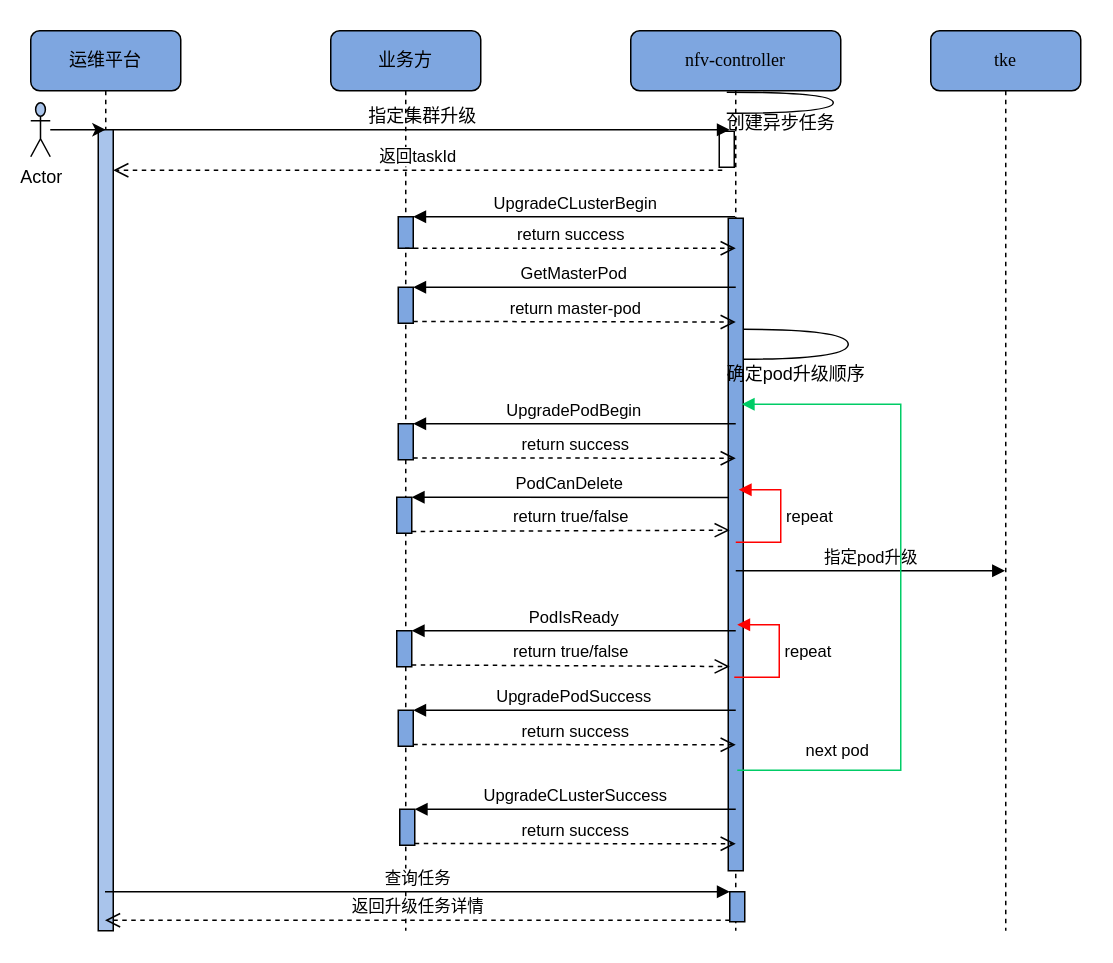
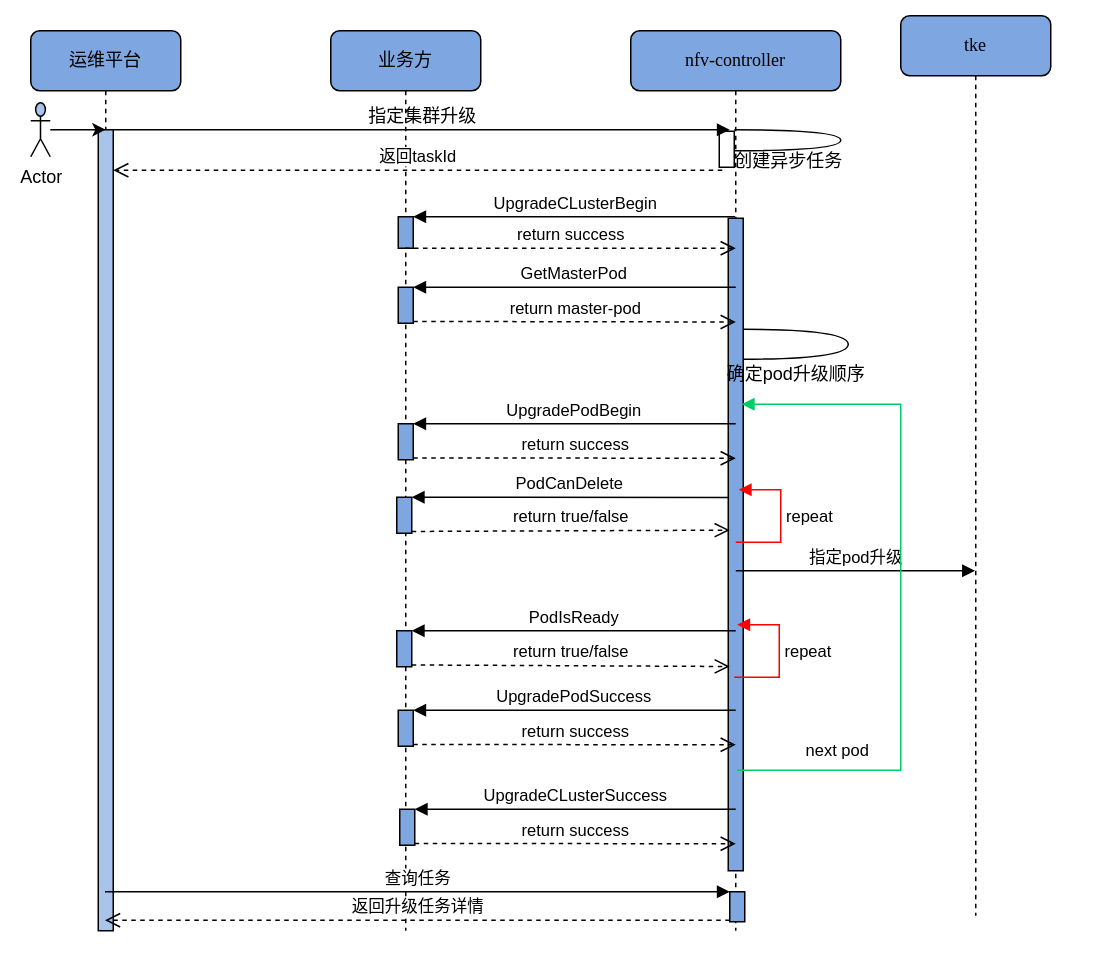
node "创建异步任务": moved (780, 103) -> (788, 140)
node "tke": moved (1006, 481) -> (976, 466)
